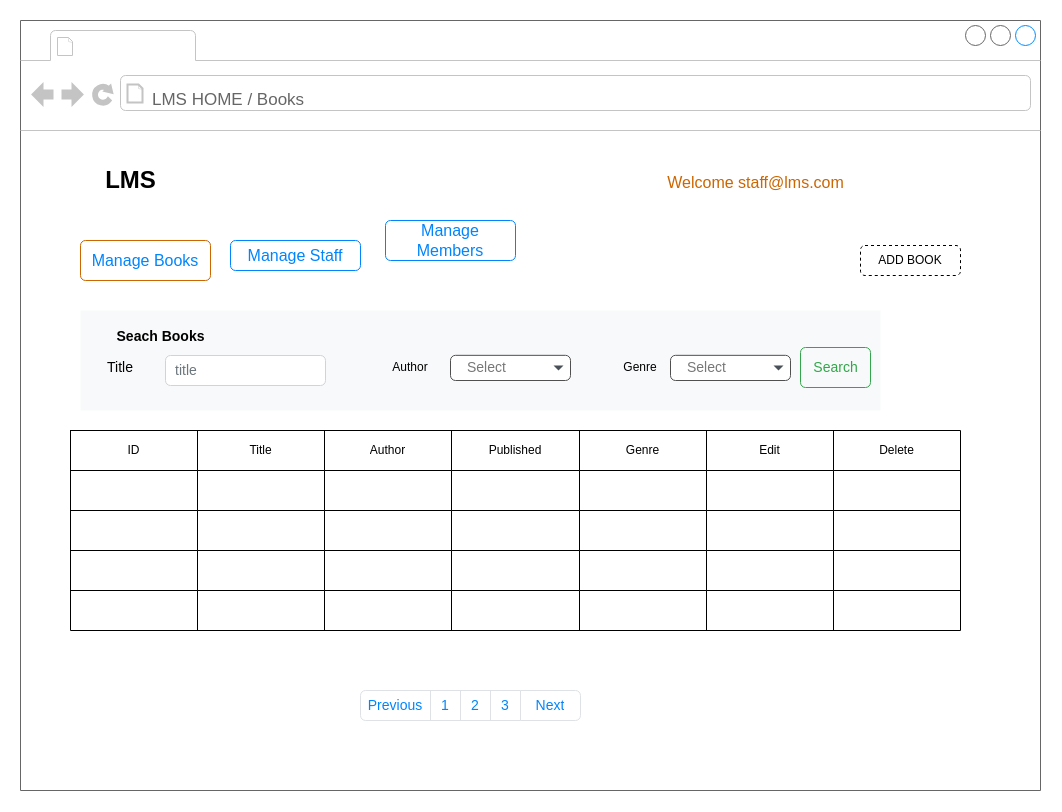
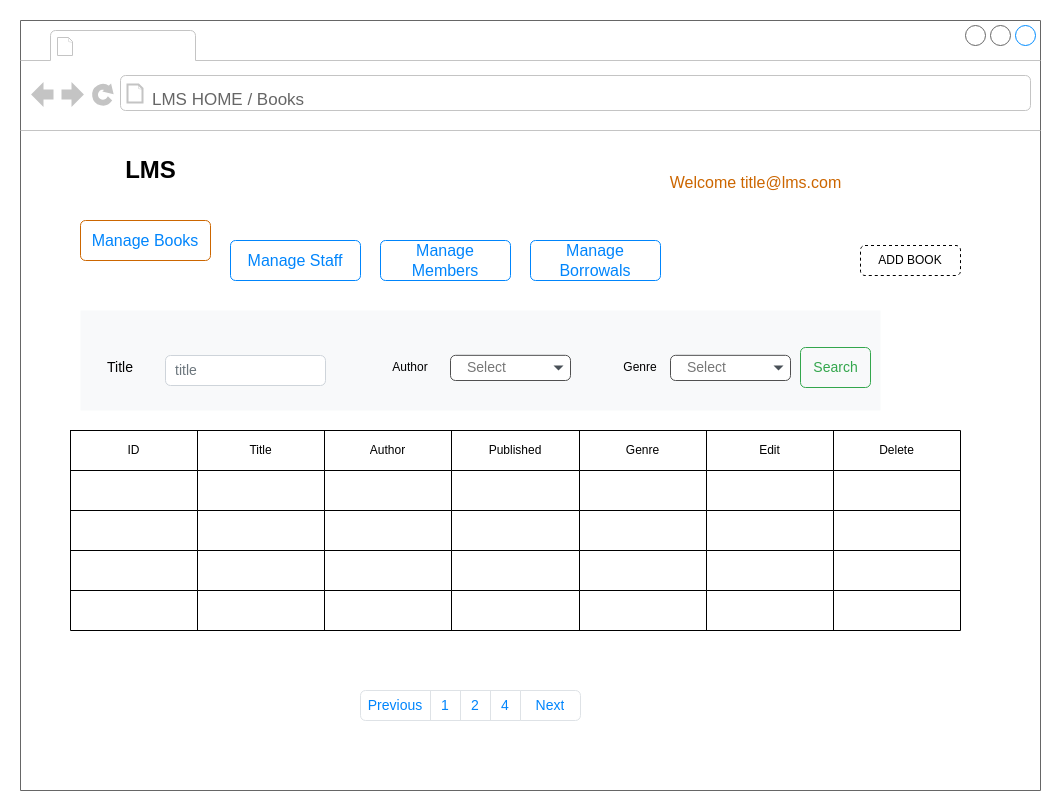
node "LMS": moved (131, 181) -> (151, 171)
node "Welcome staff@lms.com": label "Welcome staff@lms.com" -> "Welcome title@lms.com"
node "Manage Members": moved (451, 241) -> (446, 261)
node "Manage Staff": size 130x30 -> 130x40
node "Manage Books": moved (146, 261) -> (146, 241)
node "Manage Borrowals": added
node "Seach Books": removed
node "3": label "3" -> "4"
